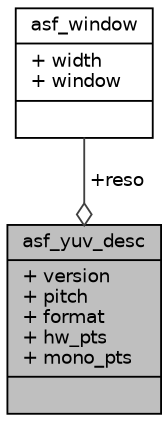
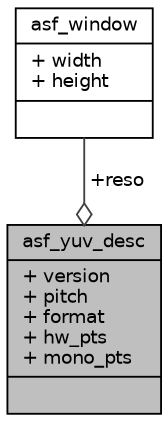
node "asf_window": text "+ window" -> "+ height"
